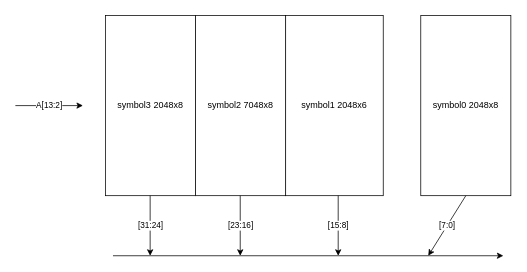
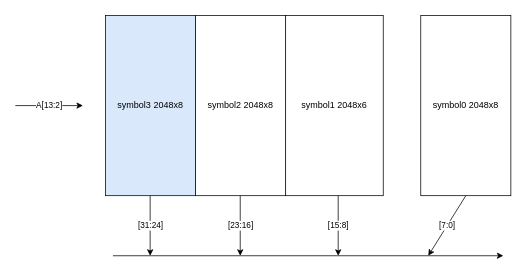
node "symbol3 2048x8": fillcolor #ffffff -> #dae8fc
node "symbol2 7048x8": label "symbol2 7048x8" -> "symbol2 2048x8"
